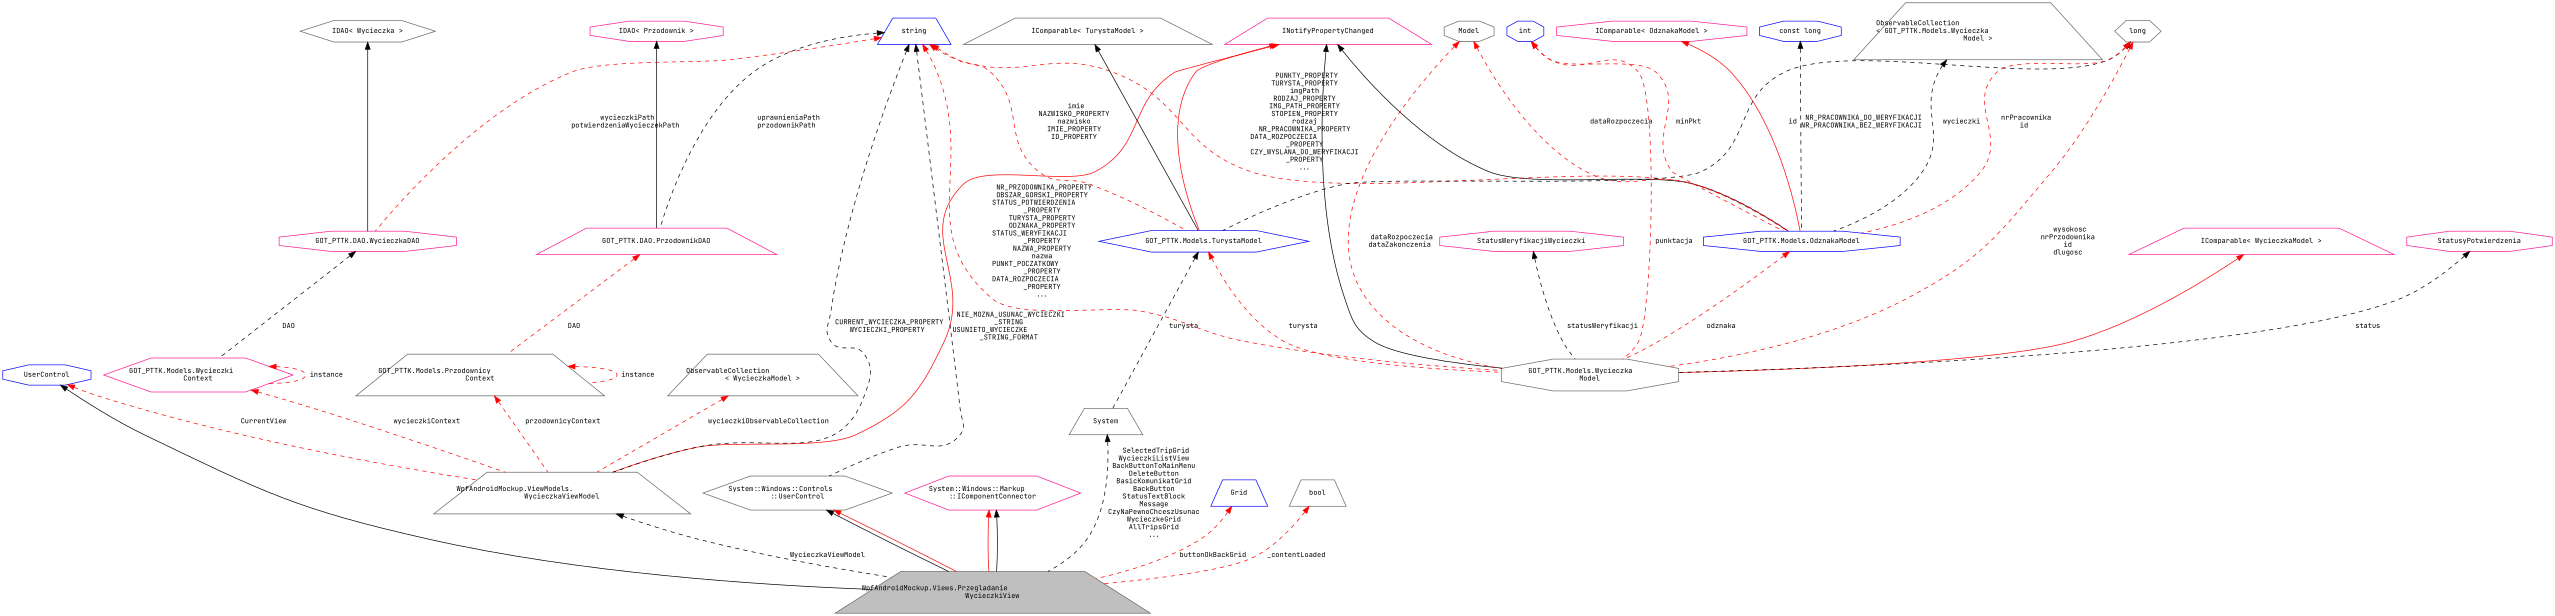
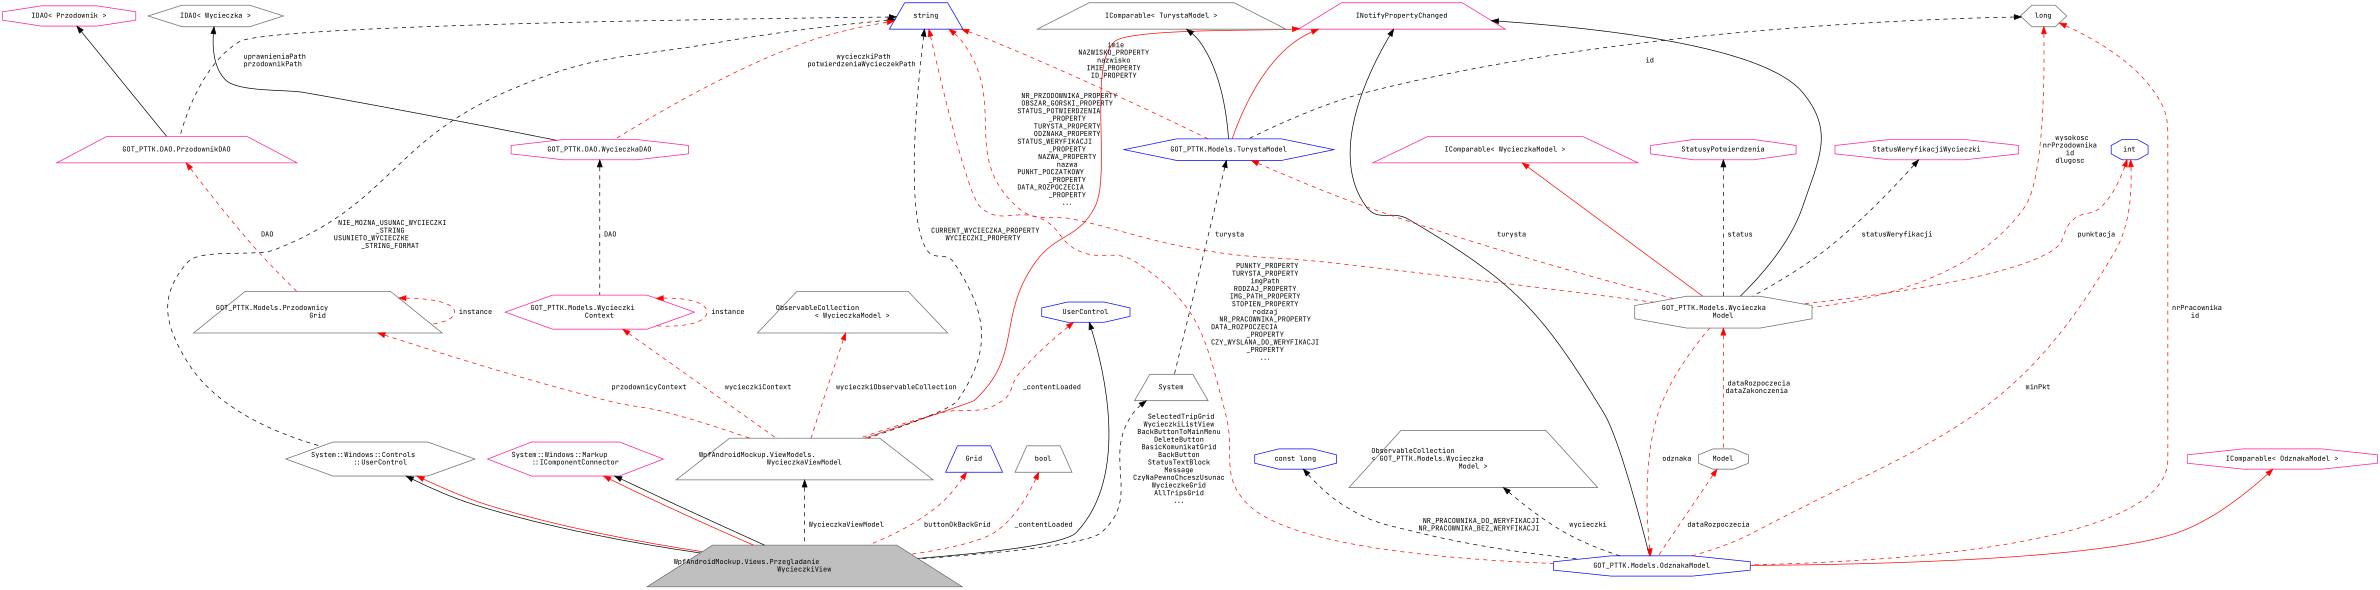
edge "GOT_PTTK.Models.Wycieczka Model" -> "Model": reversed
node "GOT_PTTK.Models.Przodownicy Context": label "GOT_PTTK.Models.Przodownicy Context" -> "GOT_PTTK.Models.Przodownicy Grid"
edge "WpfAndroidMockup.ViewModels. WycieczkaViewModel" -> "UserControl": label " CurrentView" -> " _contentLoaded"
